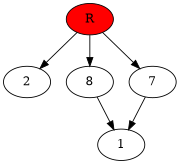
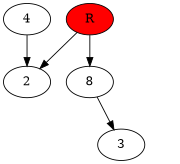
node "4": added
node "7": removed
node "1": label "1" -> "3"
